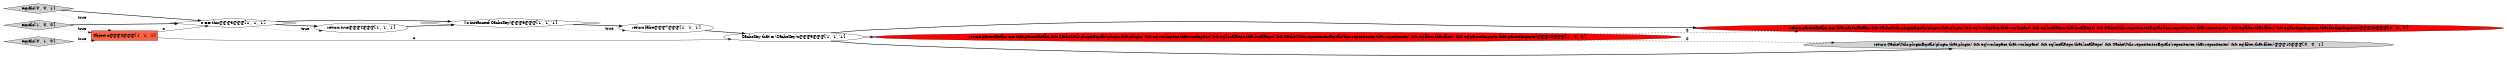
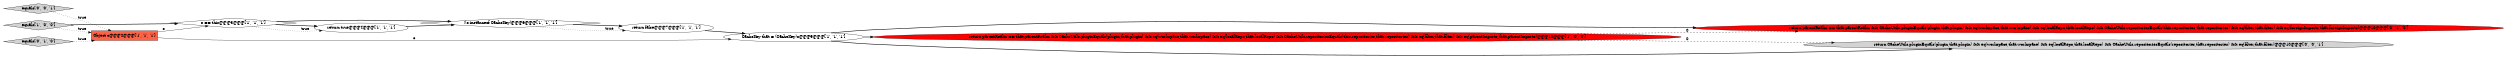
edge "equals['0', '0', '1']" -> "o == this@@@3@@@['1', '1', '1']": removed
